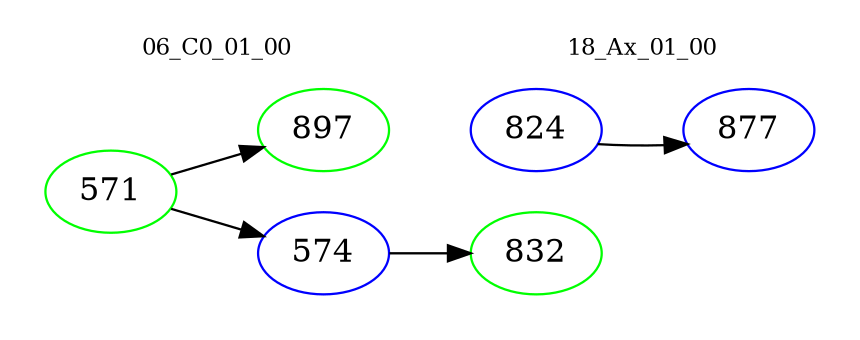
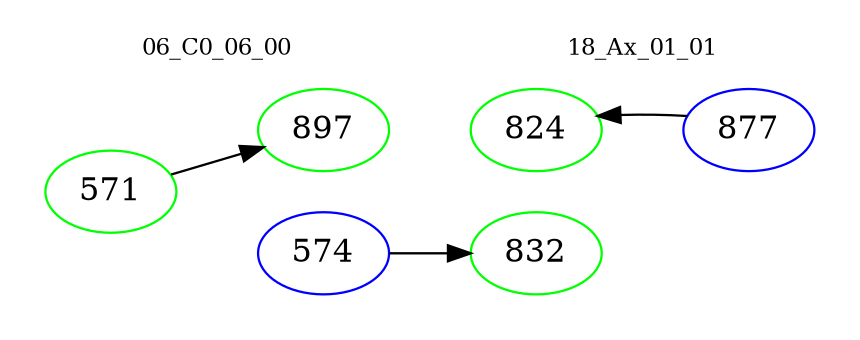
cluster "06_C0_01_00": label "06_C0_01_00" -> "06_C0_06_00"
cluster "18_Ax_01_00": label "18_Ax_01_00" -> "18_Ax_01_01"
node "824": color blue -> green
edge "824" -> "877": reversed
edge "571" -> "574": removed
